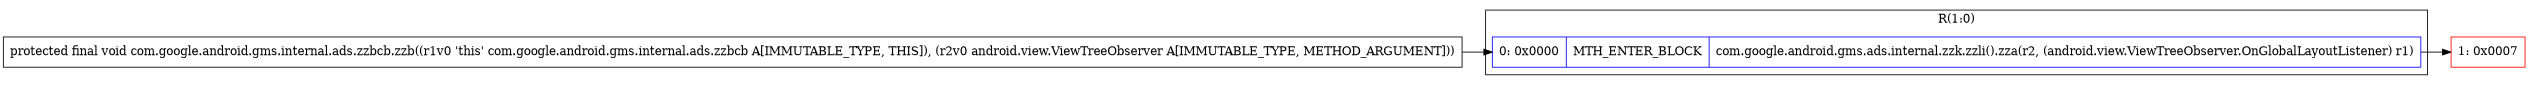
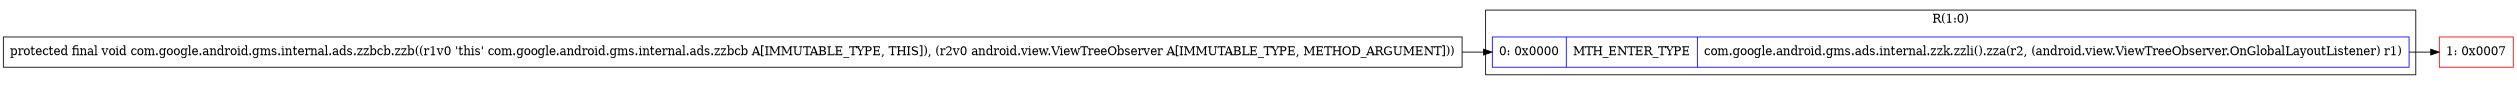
node "0: 0x0000": text "MTH_ENTER_BLOCK" -> "MTH_ENTER_TYPE"
